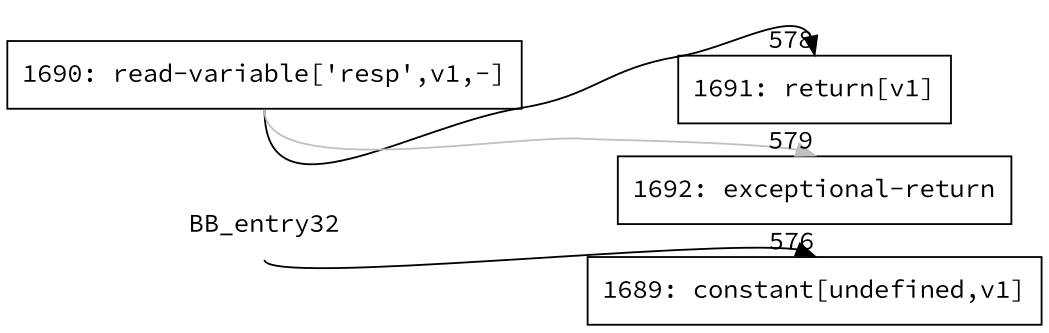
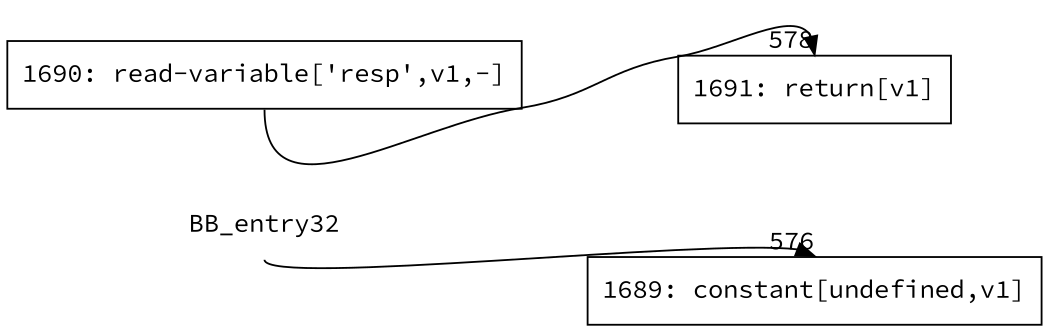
node "1692: exceptional-return": removed
